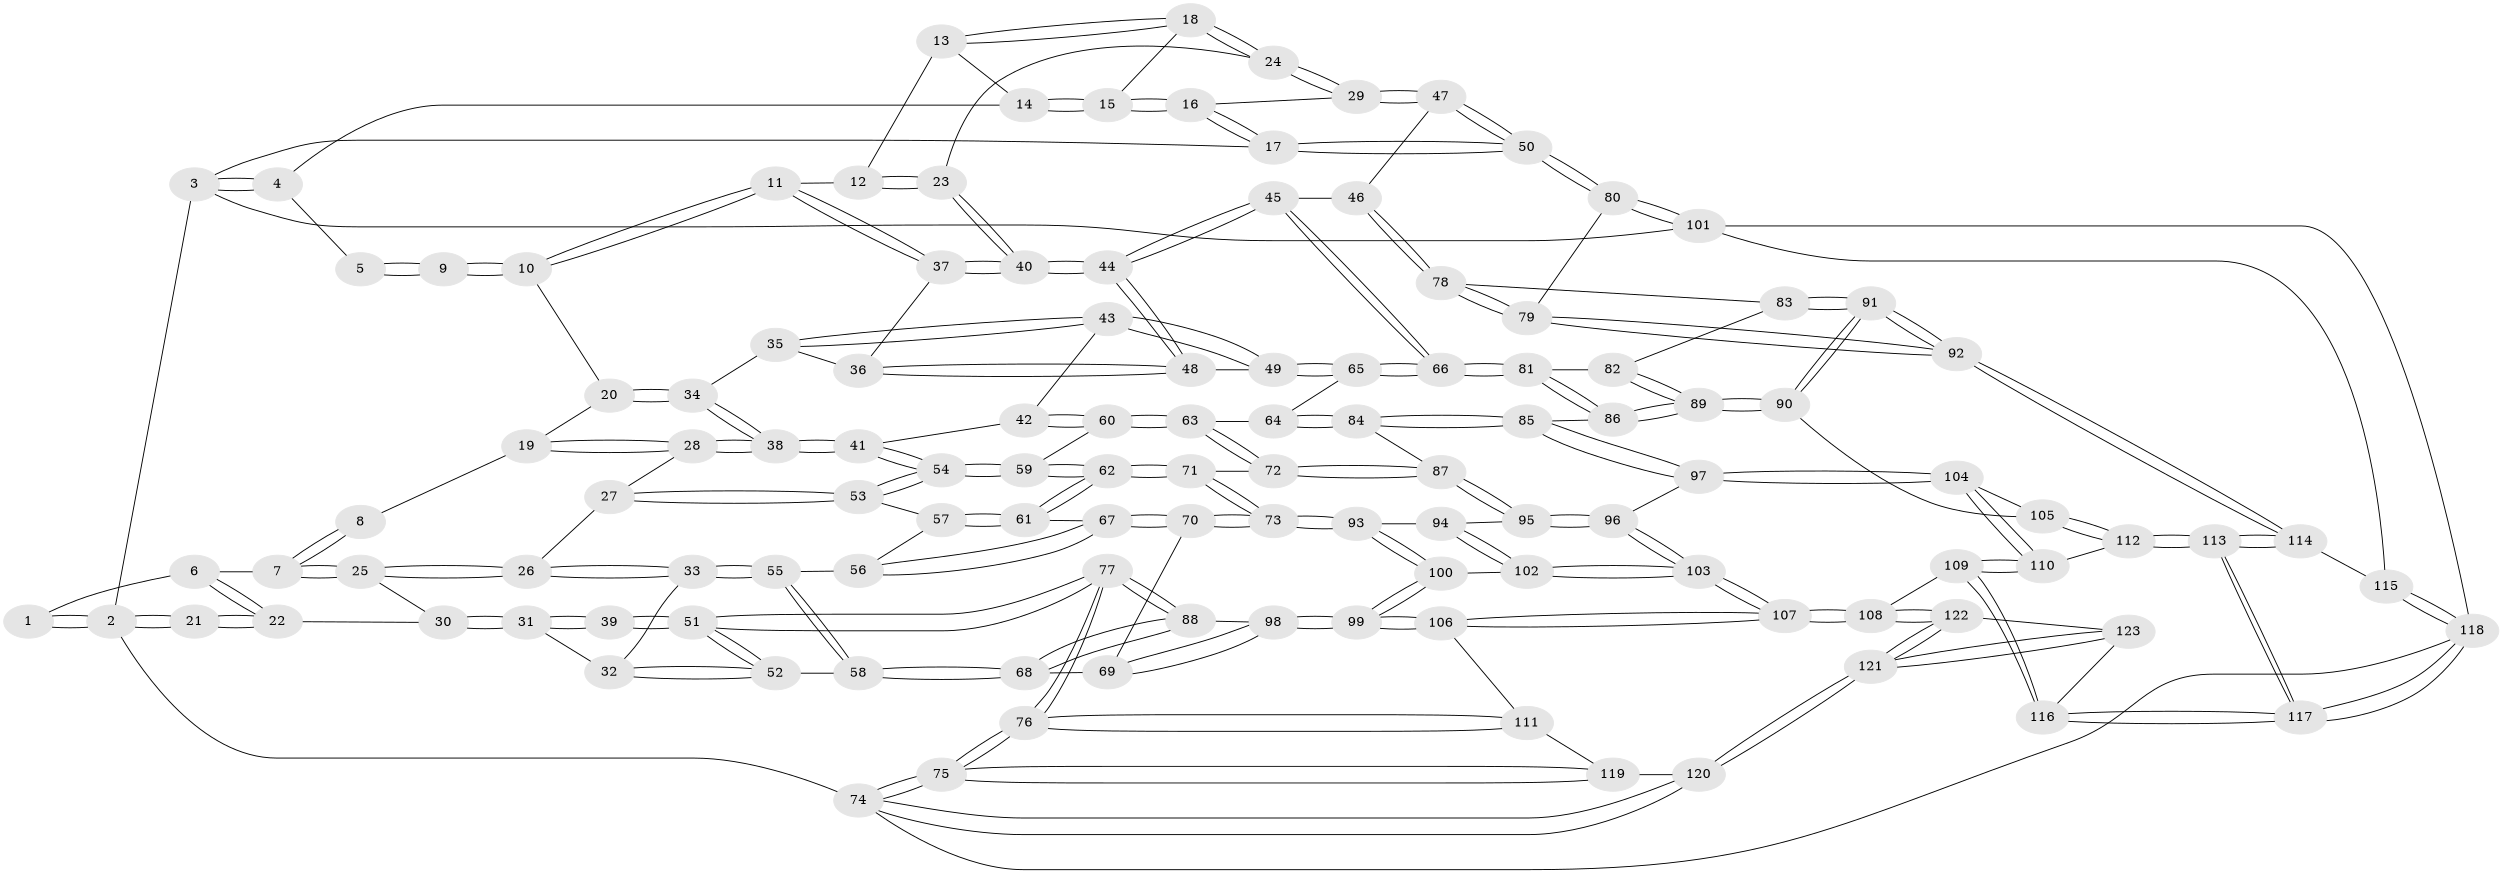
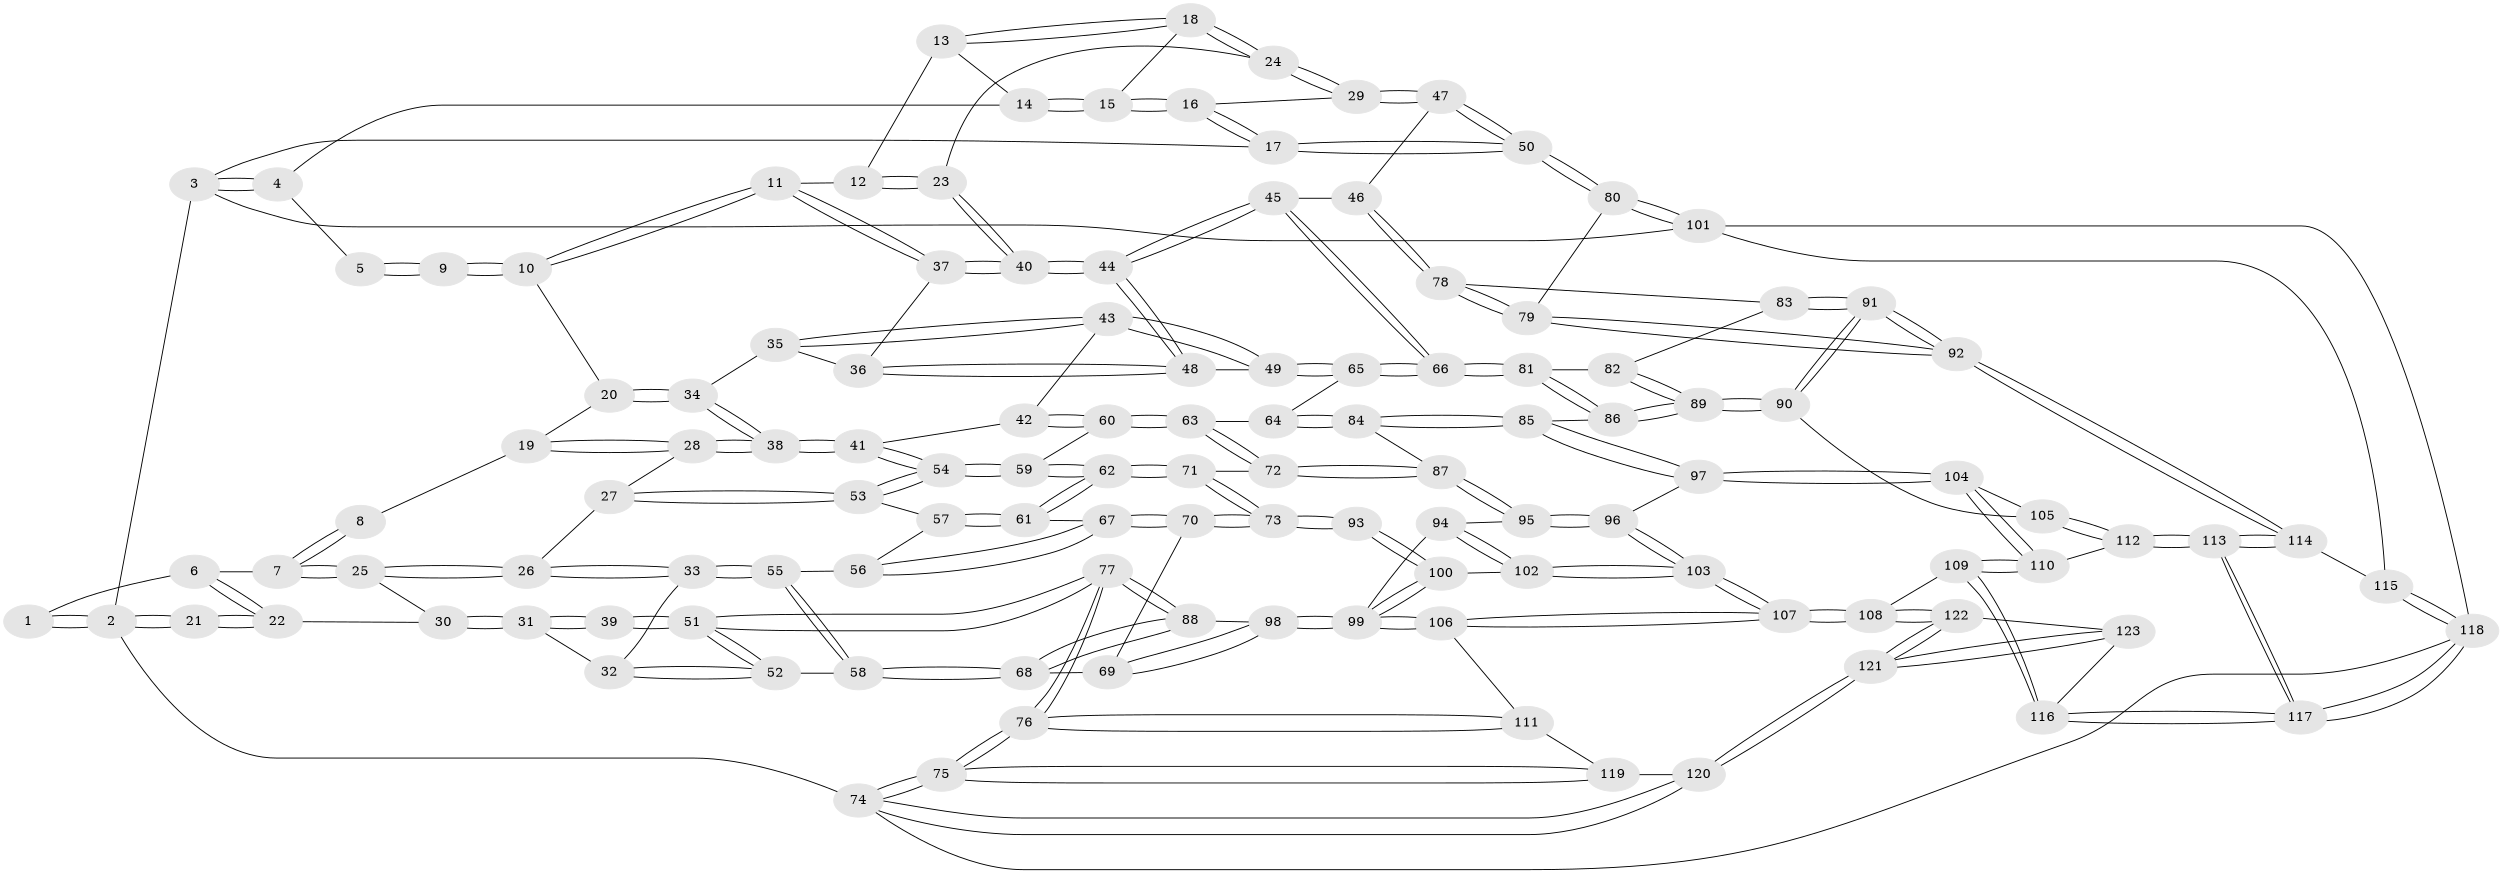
edge "93" -- "94": now "99" -- "94"
